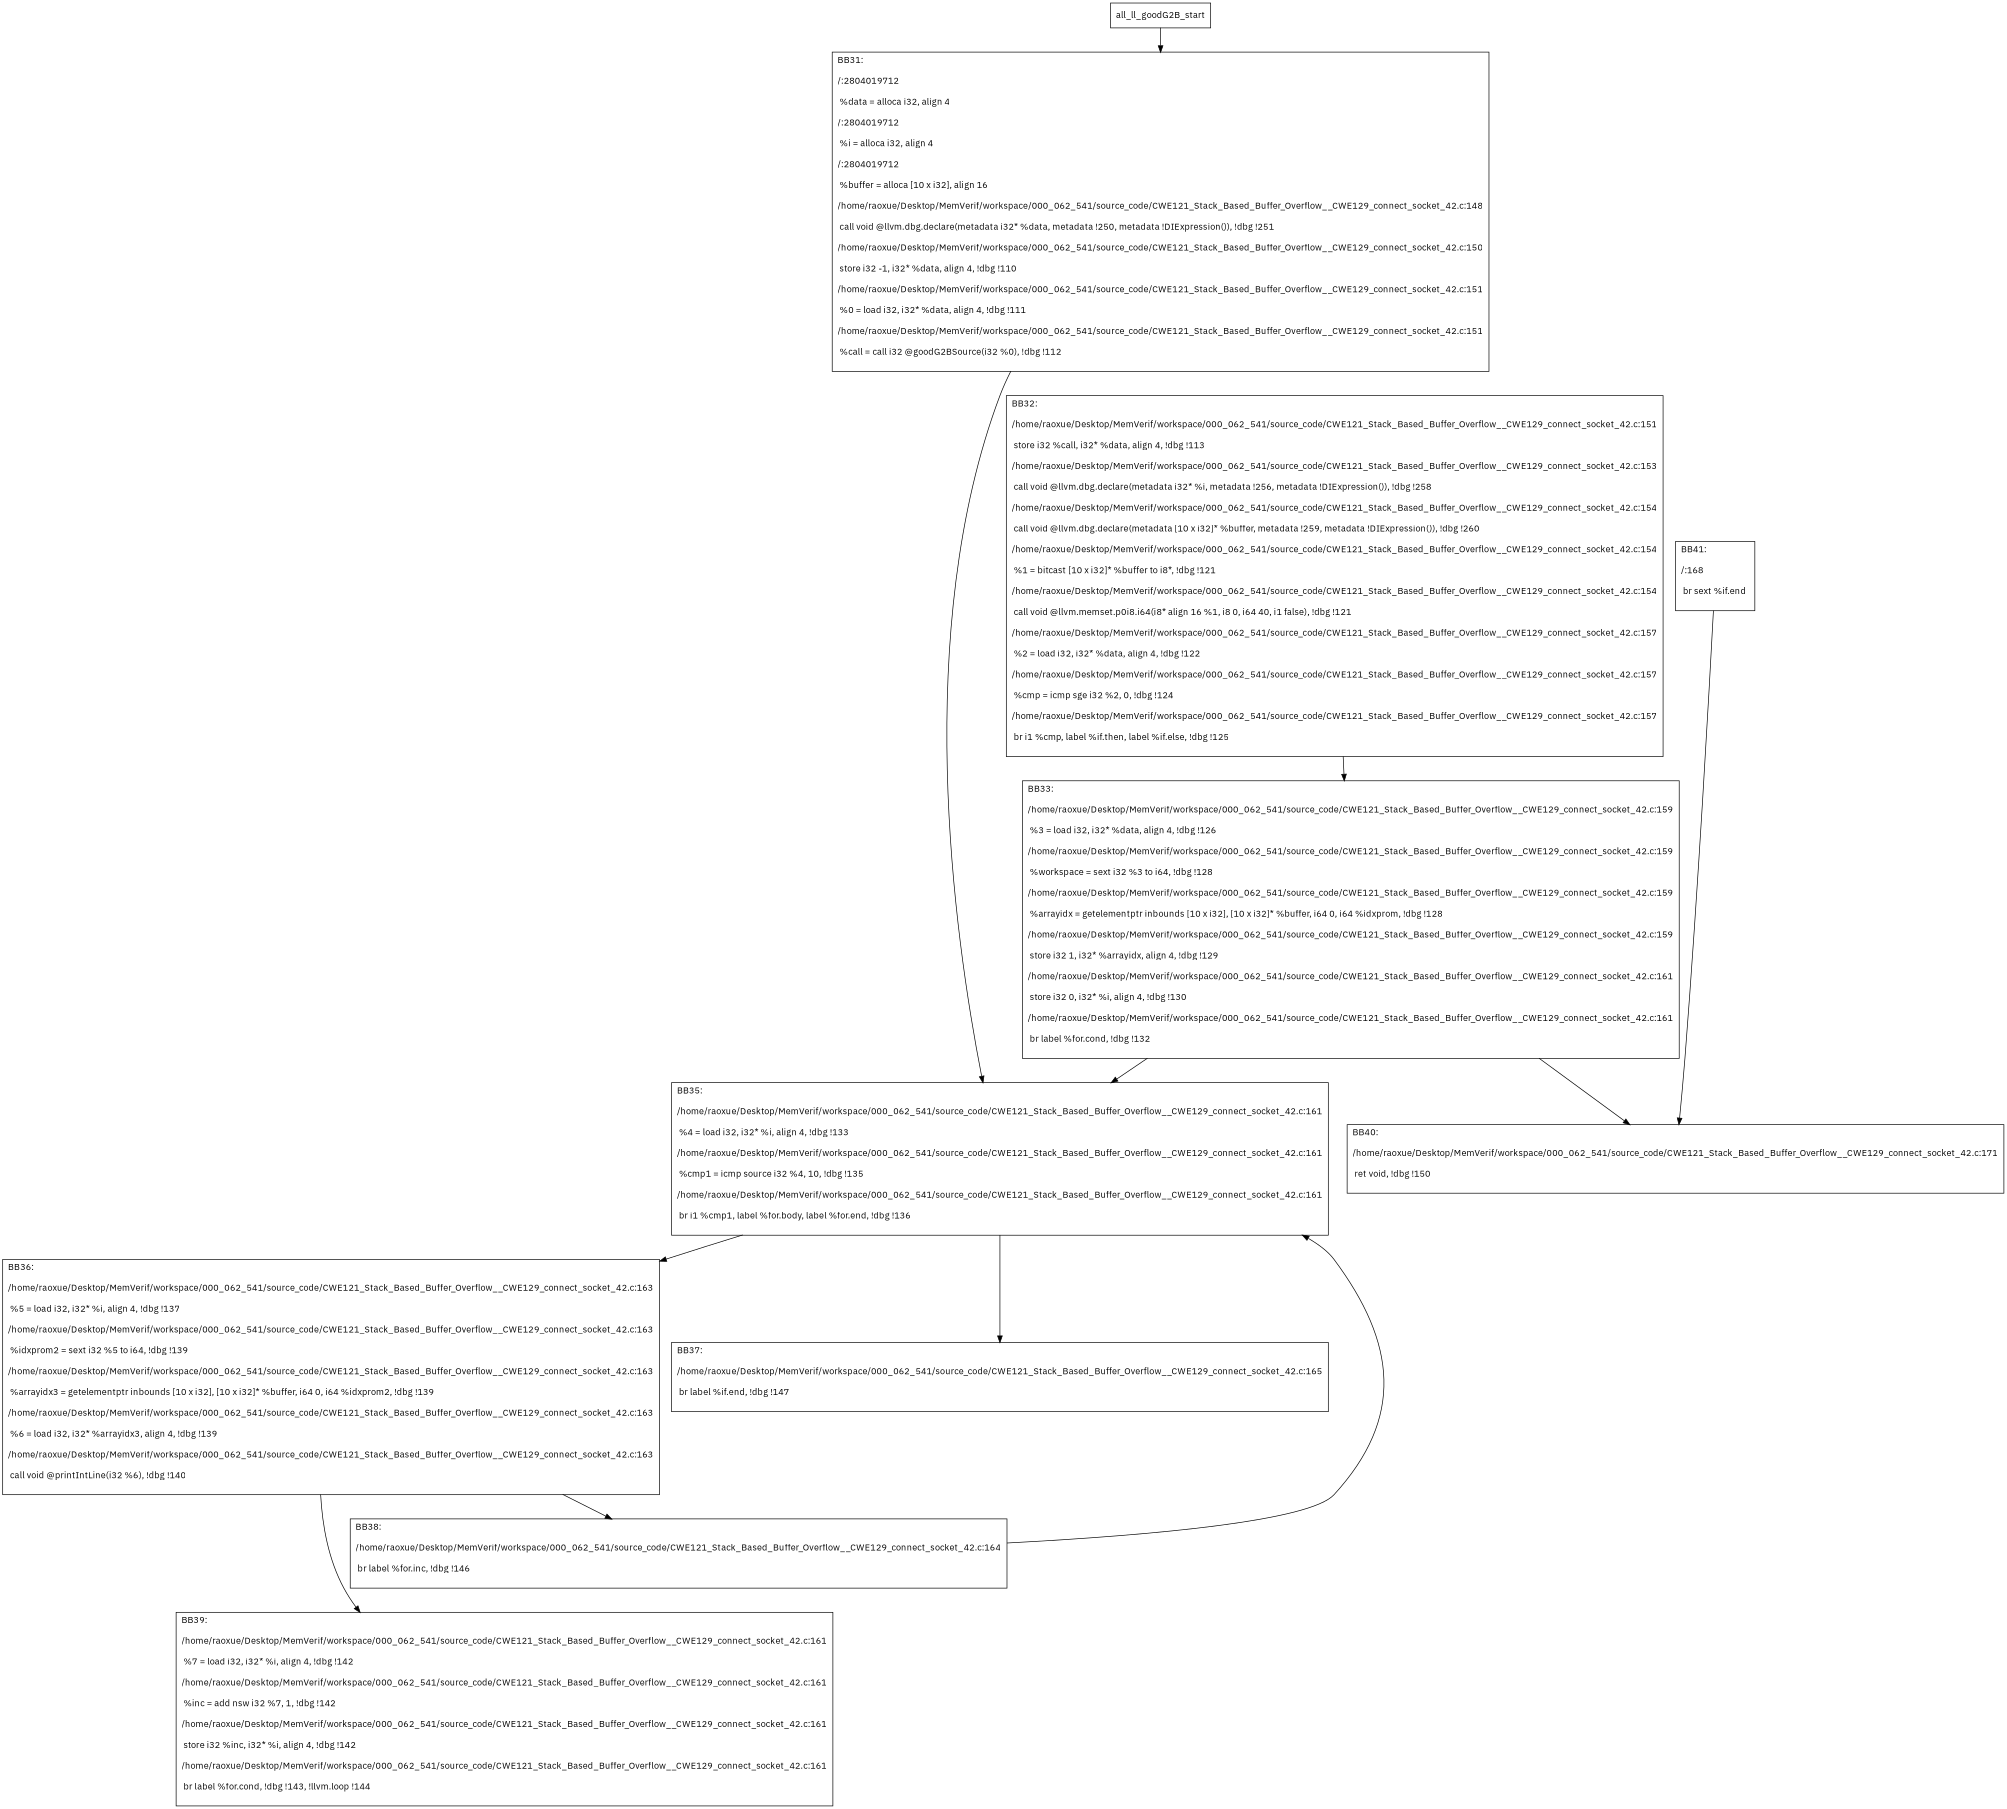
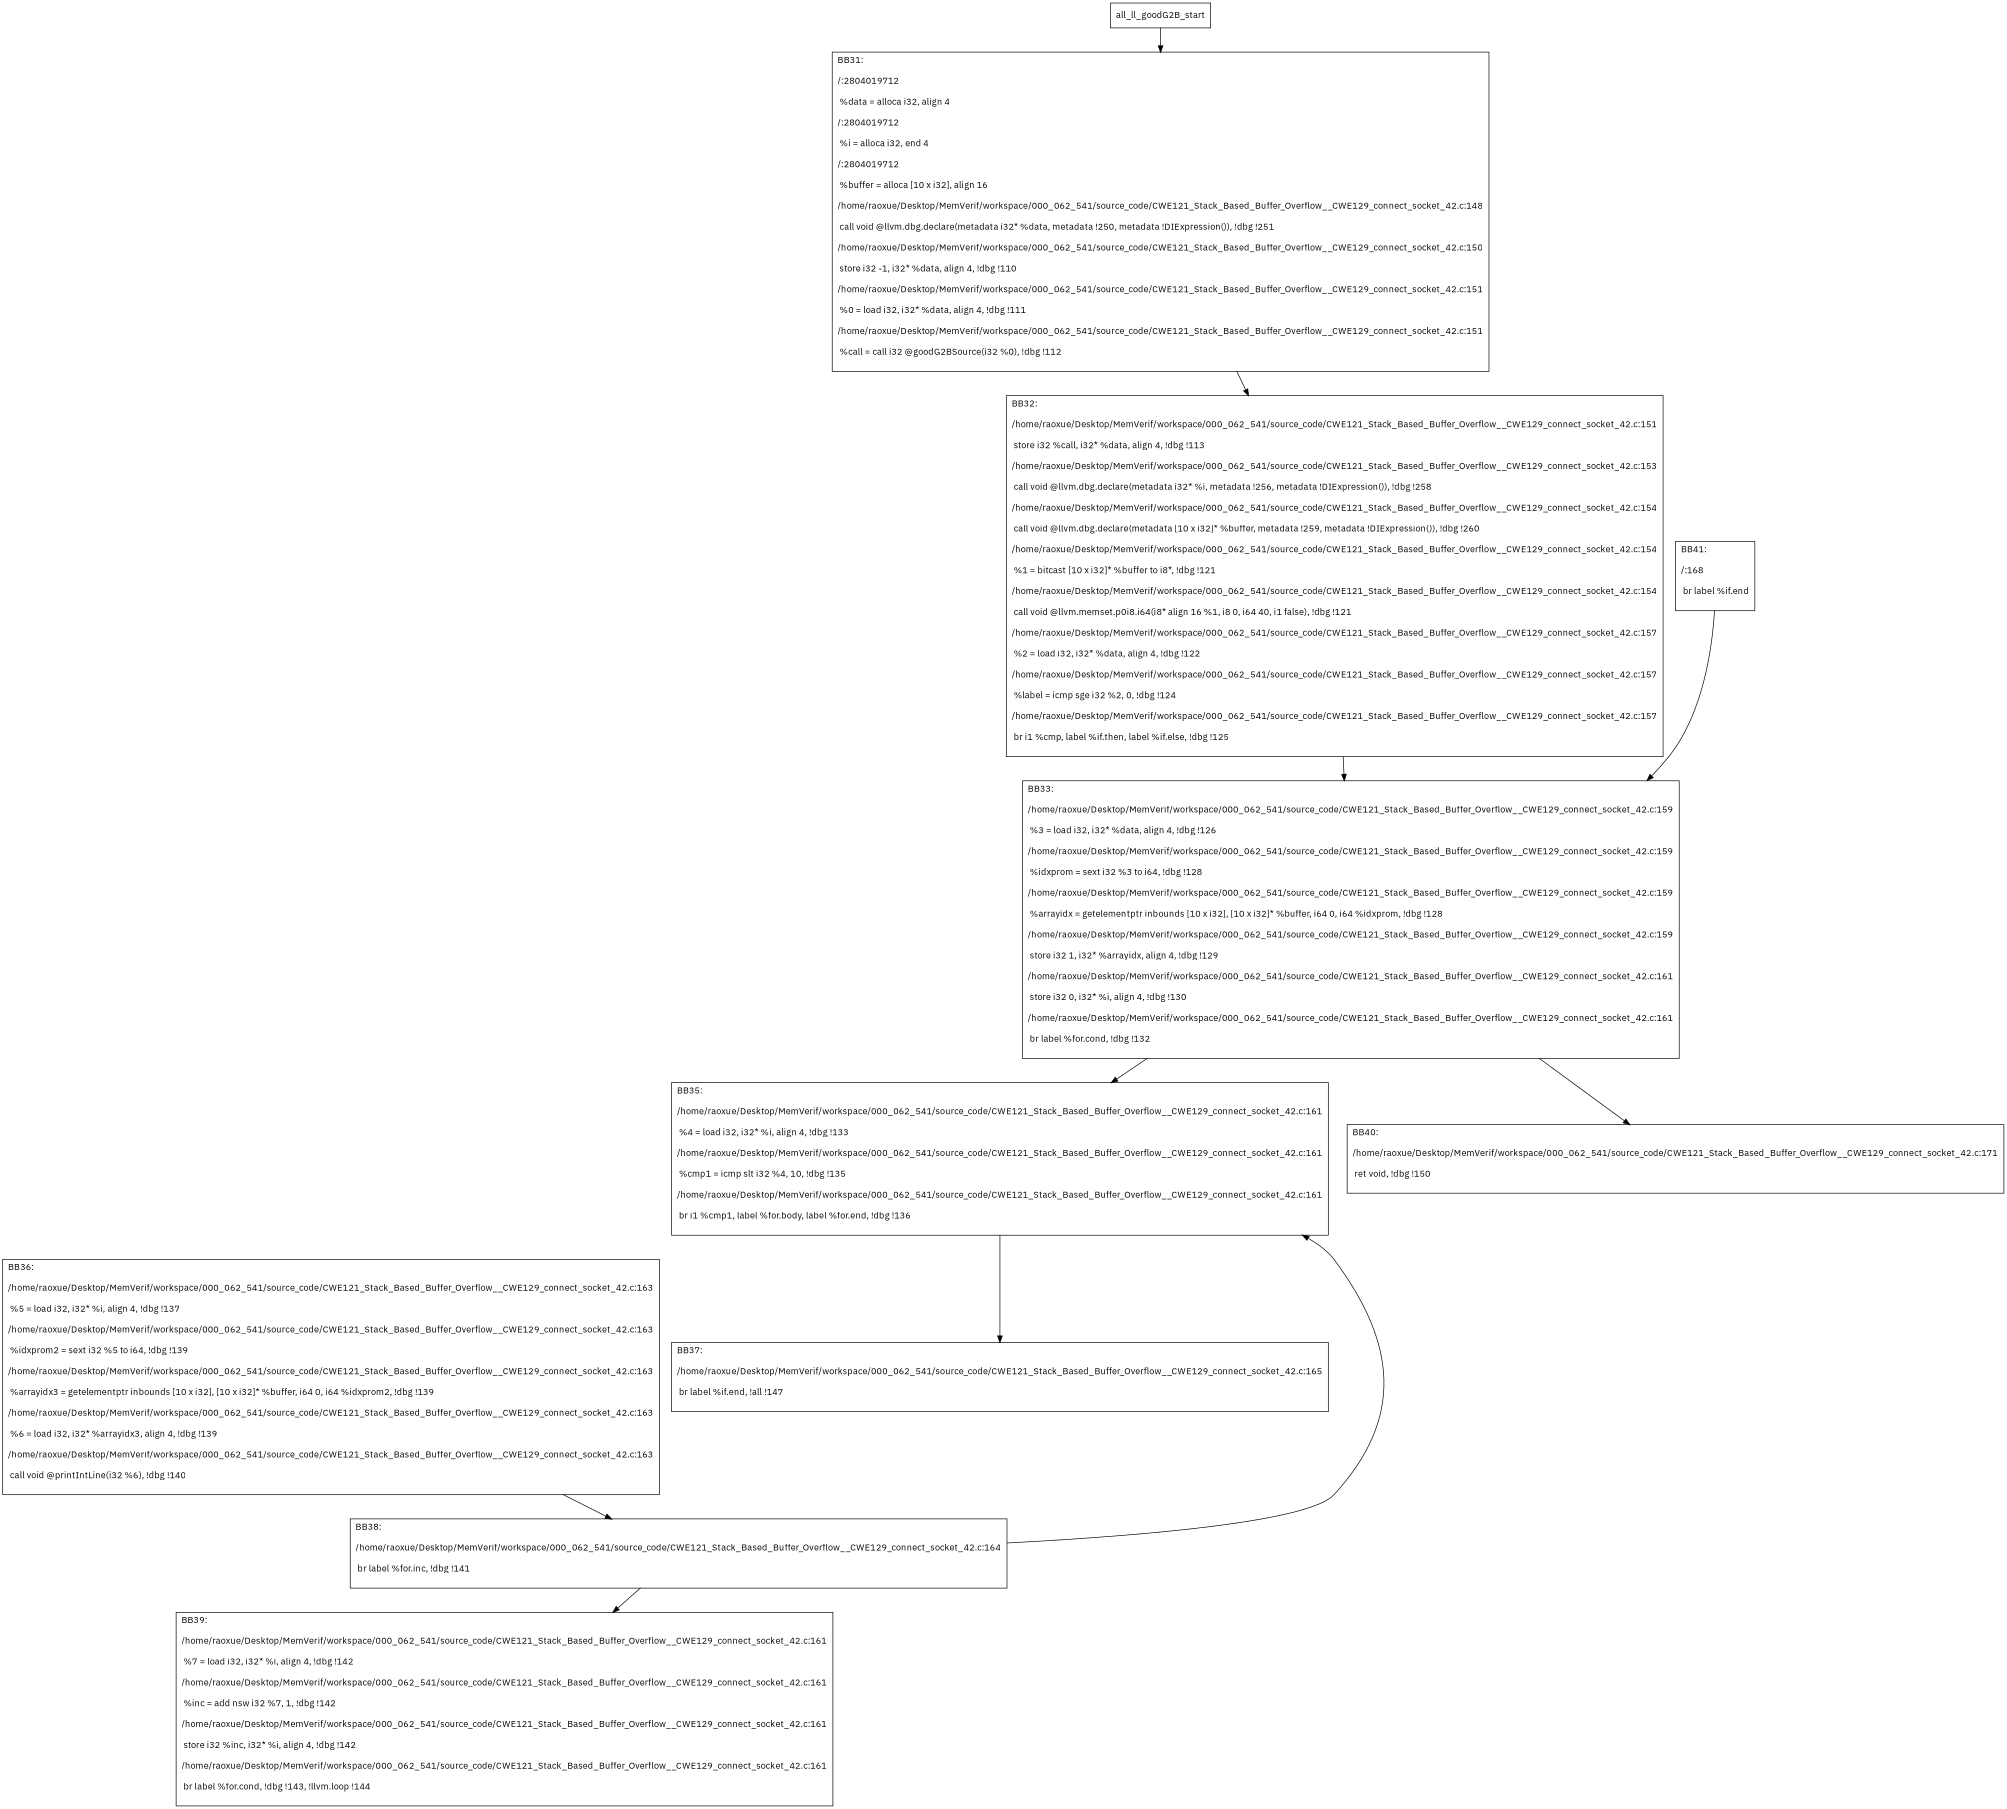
node "BB31:": text "%i = alloca i32, align 4" -> "%i = alloca i32, end 4"
node "BB41:": text "br sext %if.end" -> "br label %if.end"
node "BB32:": text "%cmp = icmp sge i32 %2, 0, !dbg !124" -> "%label = icmp sge i32 %2, 0, !dbg !124"
edge "BB31:" -> "BB35:": now "BB31:" -> "BB32:"
edge "BB41:" -> "BB40:": now "BB41:" -> "BB33:"
node "BB33:": text "%workspace = sext i32 %3 to i64, !dbg !128" -> "%idxprom = sext i32 %3 to i64, !dbg !128"
node "BB35:": text "%cmp1 = icmp source i32 %4, 10, !dbg !135" -> "%cmp1 = icmp slt i32 %4, 10, !dbg !135"
edge "BB35:" -> "BB36:": removed
node "BB37:": text "br label %if.end, !dbg !147" -> "br label %if.end, !all !147"
edge "BB36:" -> "BB39:": now "BB38:" -> "BB39:"
node "BB38:": text "br label %for.inc, !dbg !146" -> "br label %for.inc, !dbg !141"
